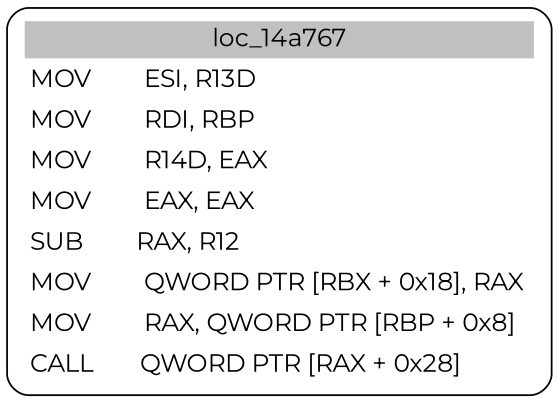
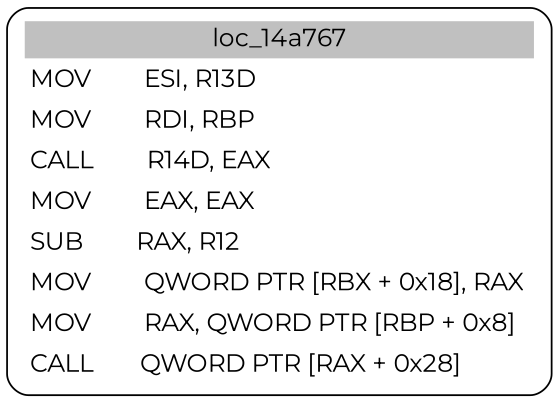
node "loc_14a767": text "MOV        R14D, EAX" -> "CALL        R14D, EAX"
